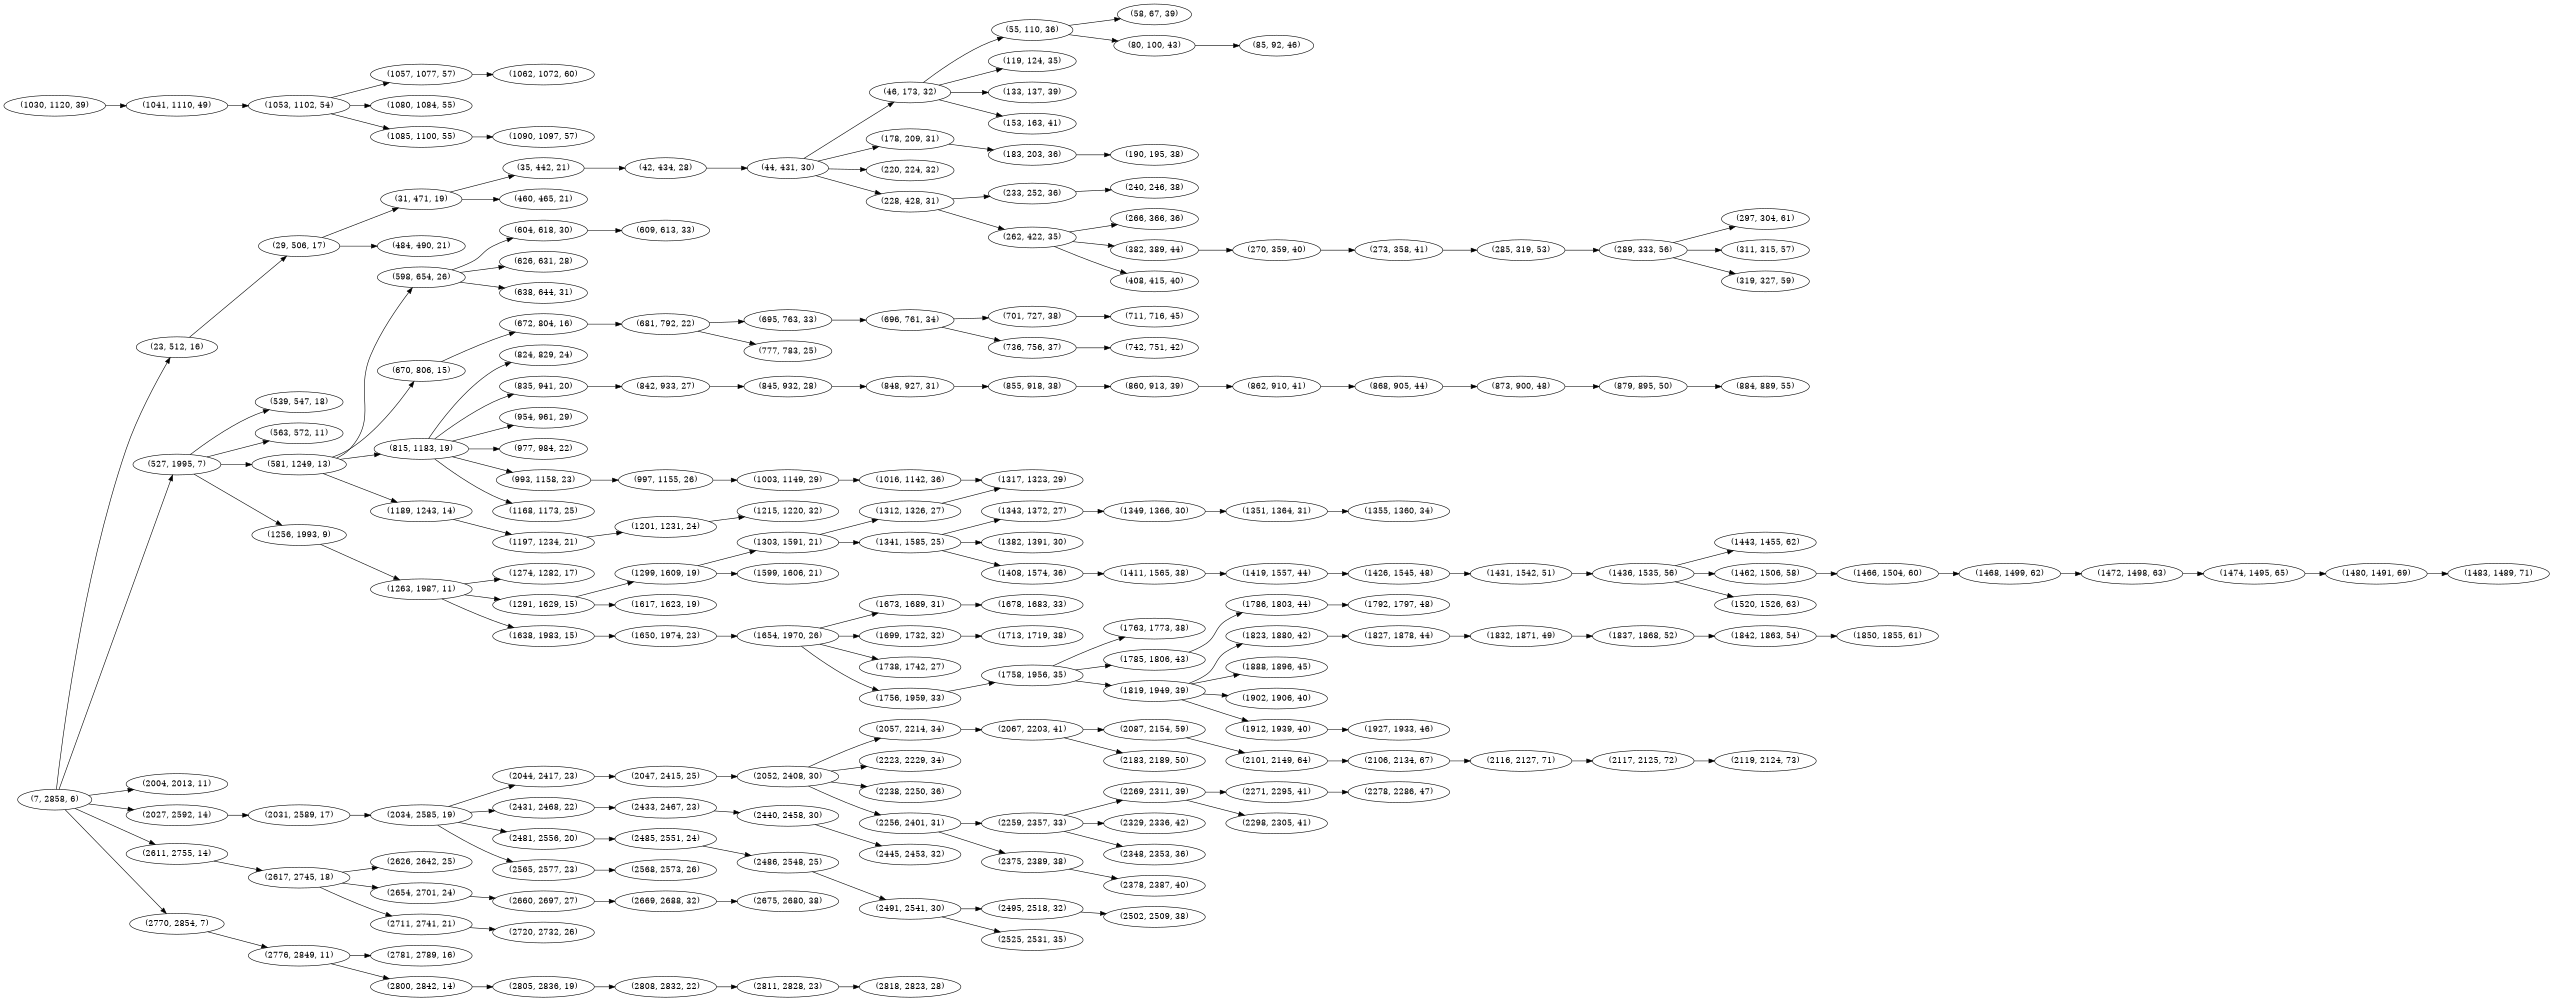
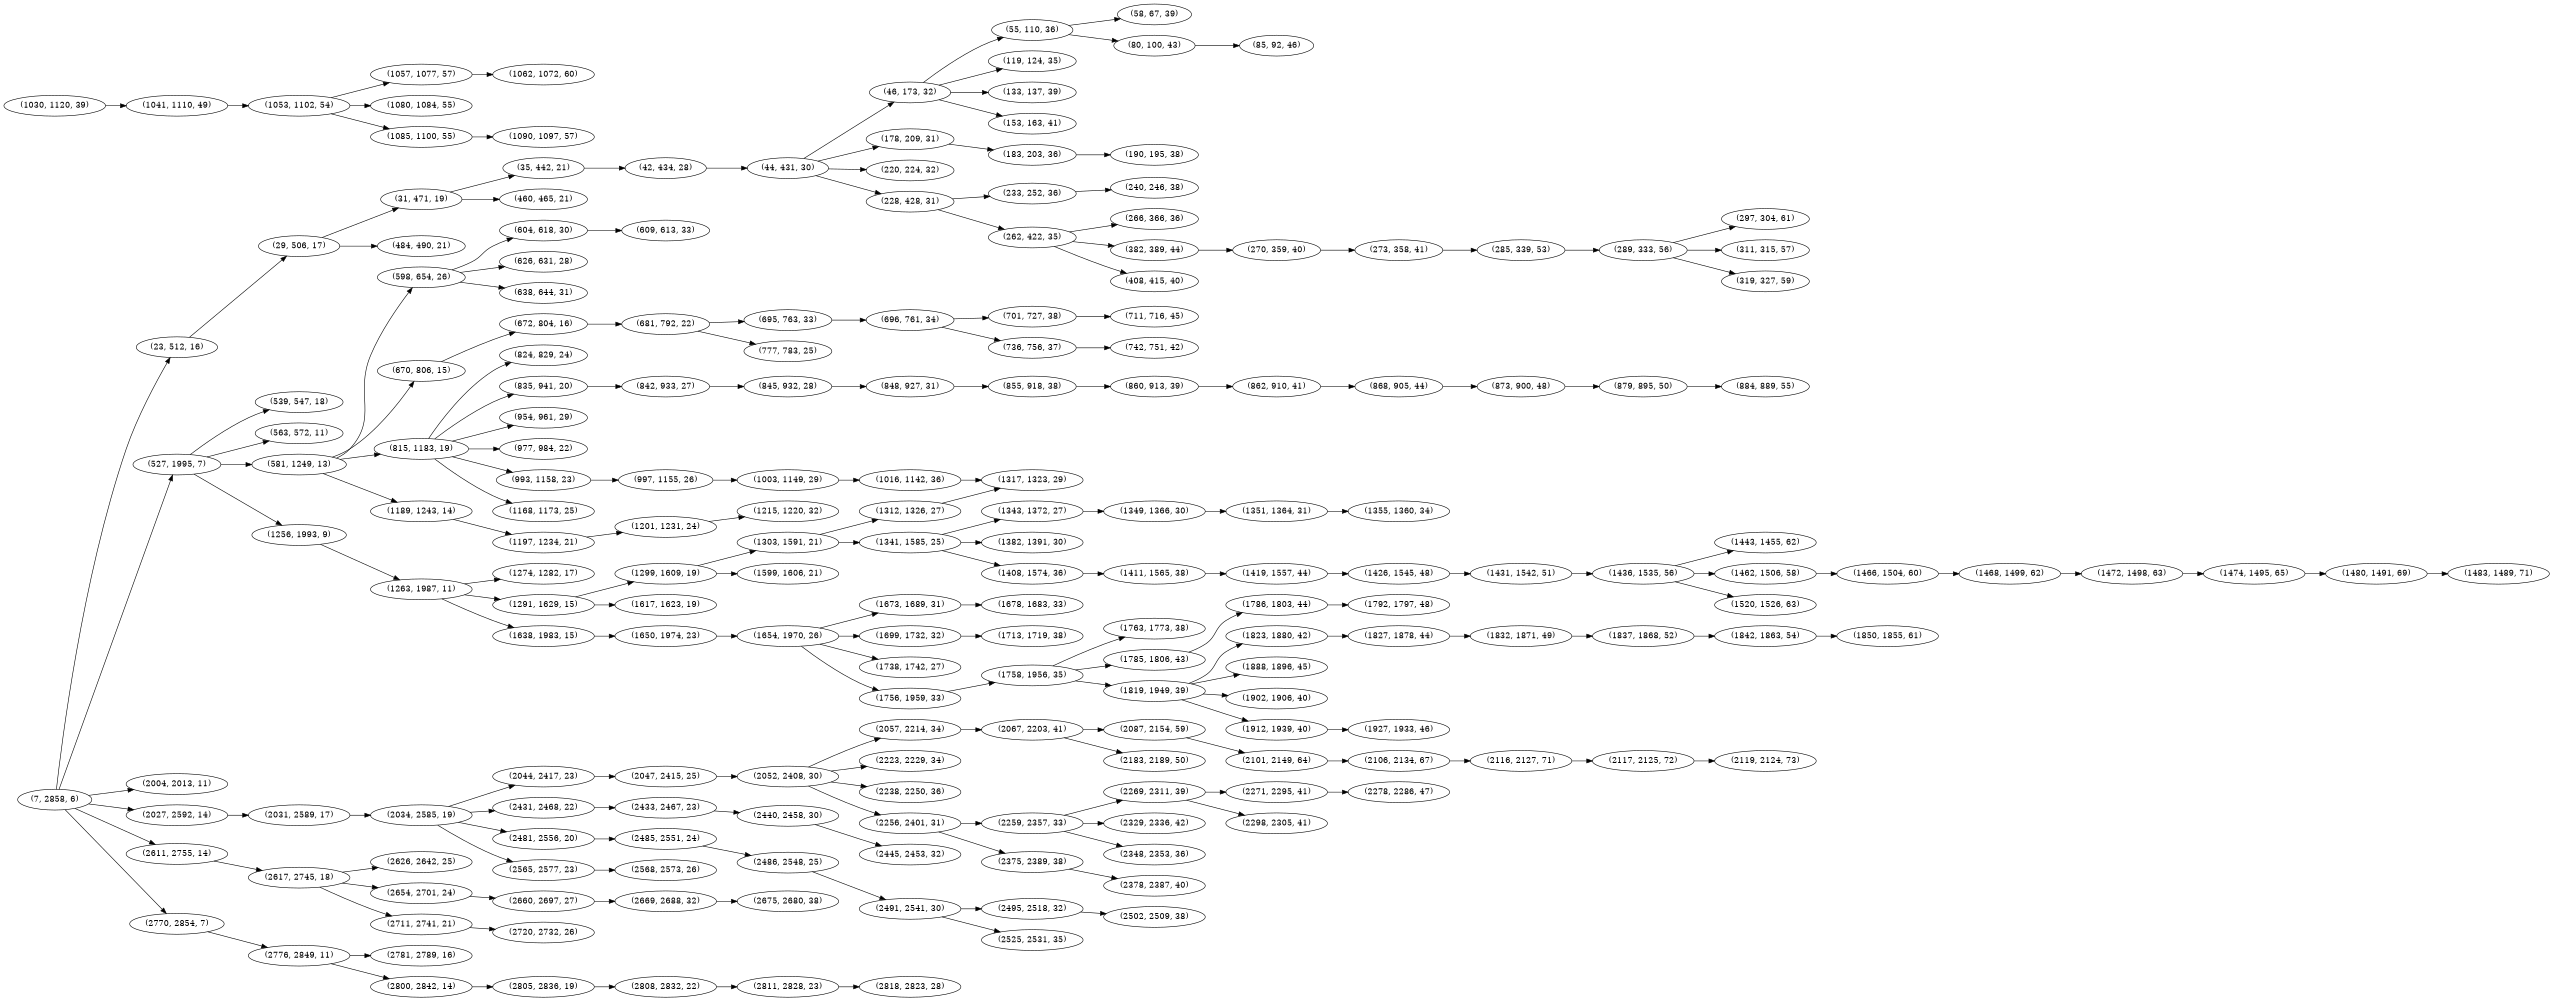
node "(285, 319, 53)": label "(285, 319, 53)" -> "(285, 339, 53)"
